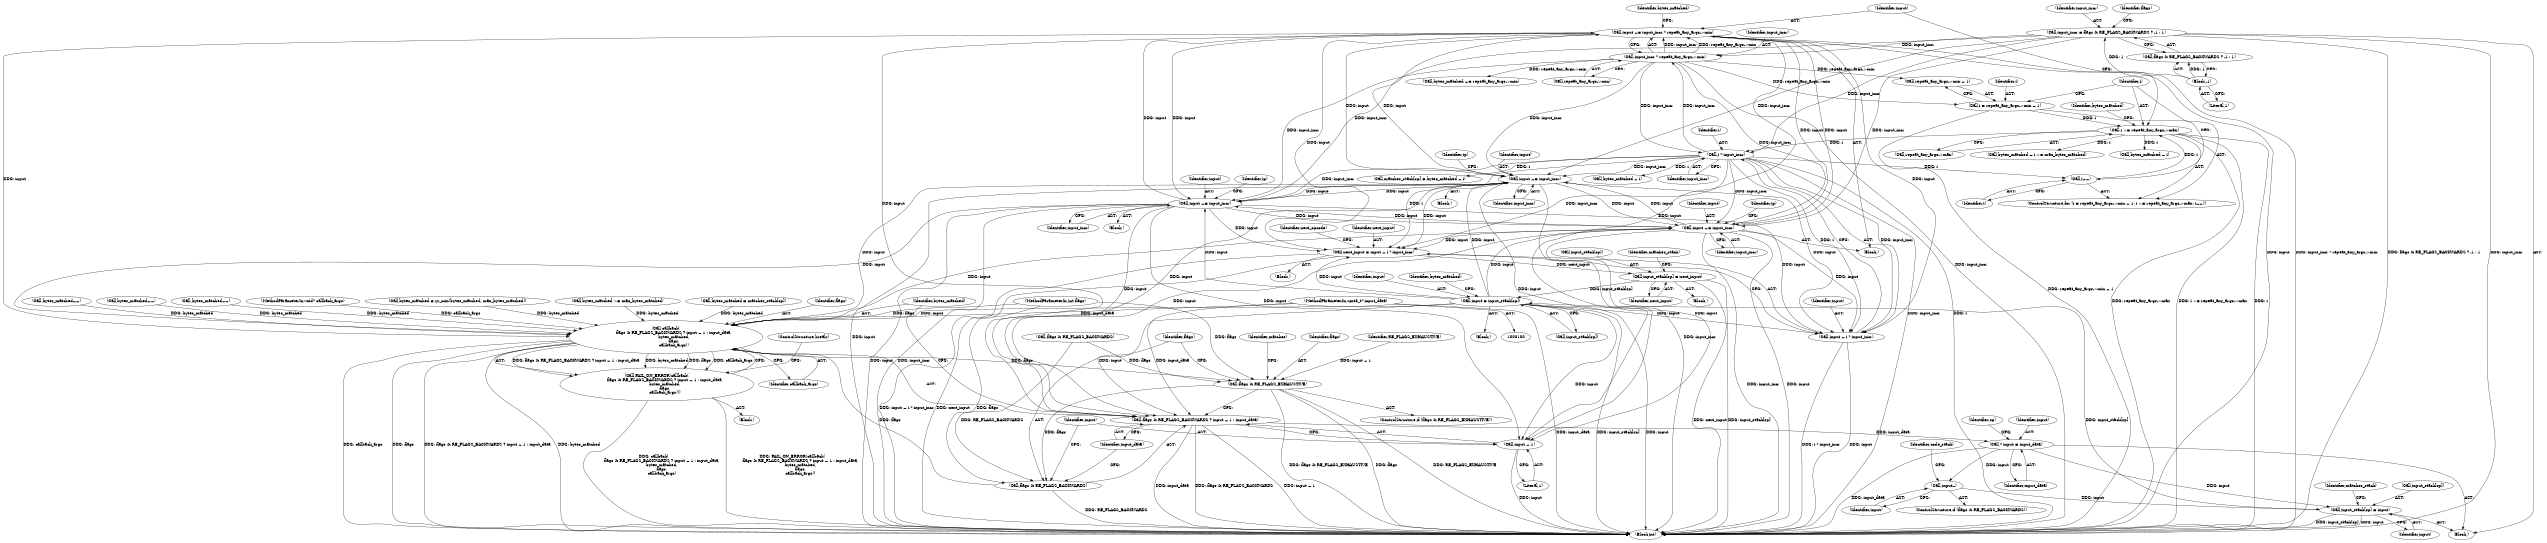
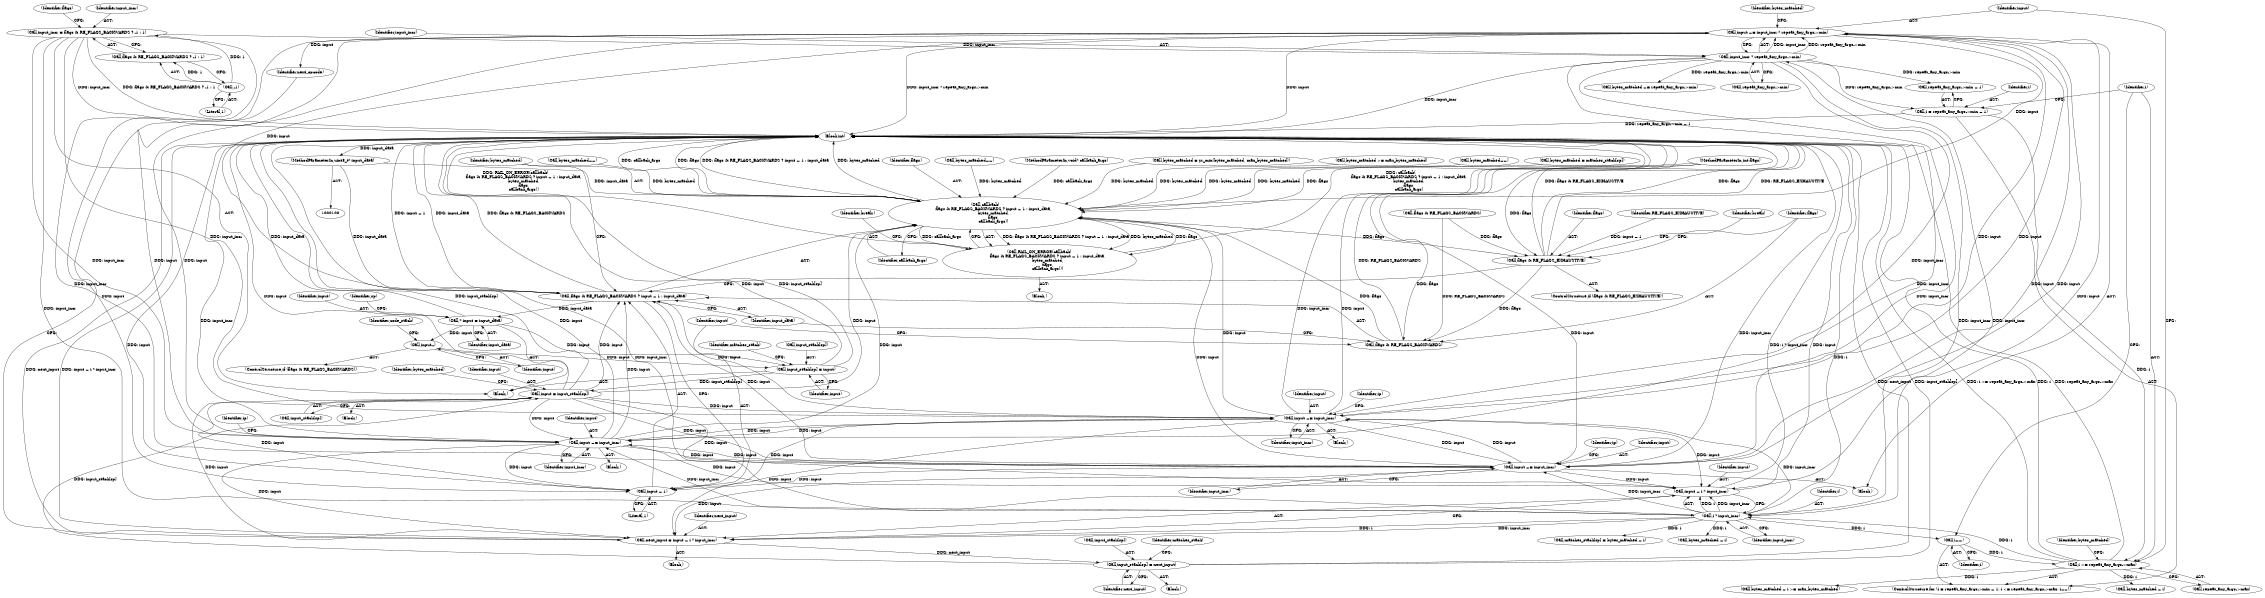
node "(Block,-1)": label "(Block,-1)" -> "(Call,-1)"
edge "(Call,input += input_incr * repeat_any_args->min)" -> "(Call,next_input = input + i * input_incr)": now "(Call,input += input_incr * repeat_any_args->min)" -> "(Identifier,next_opcode)"
node "(ControlStructure,break;)": label "(ControlStructure,break;)" -> "(Identifier,break;)"
node "(Identifier,matches)": label "(Identifier,matches)" -> "(Identifier,break)"
edge "(MethodParameterIn,uint8_t* input_data)" -> "(Block,int)": reversed
